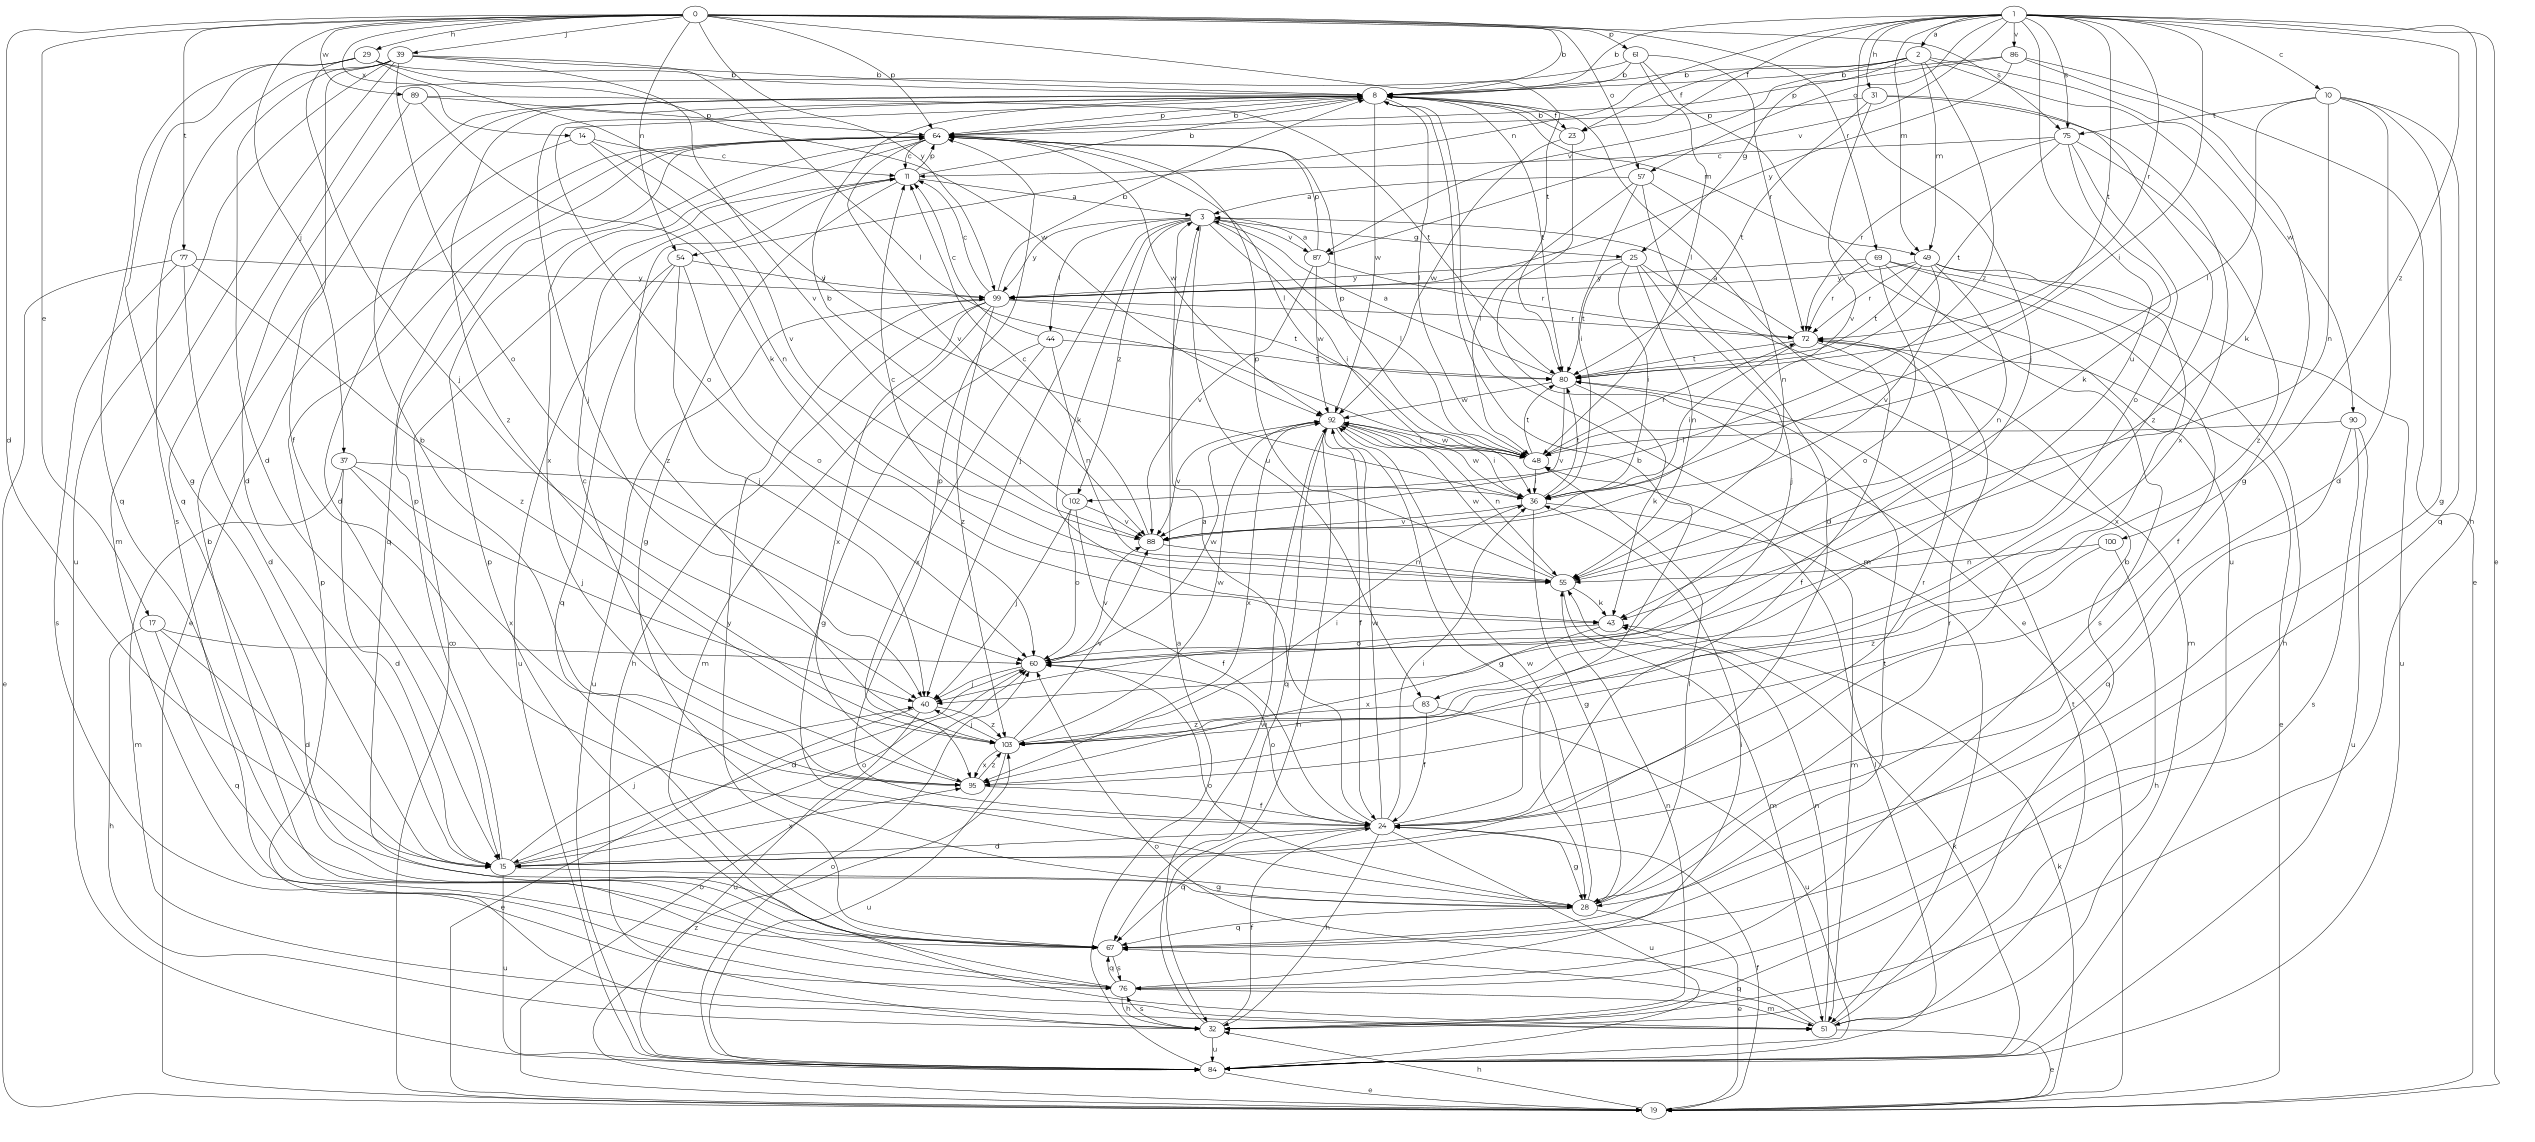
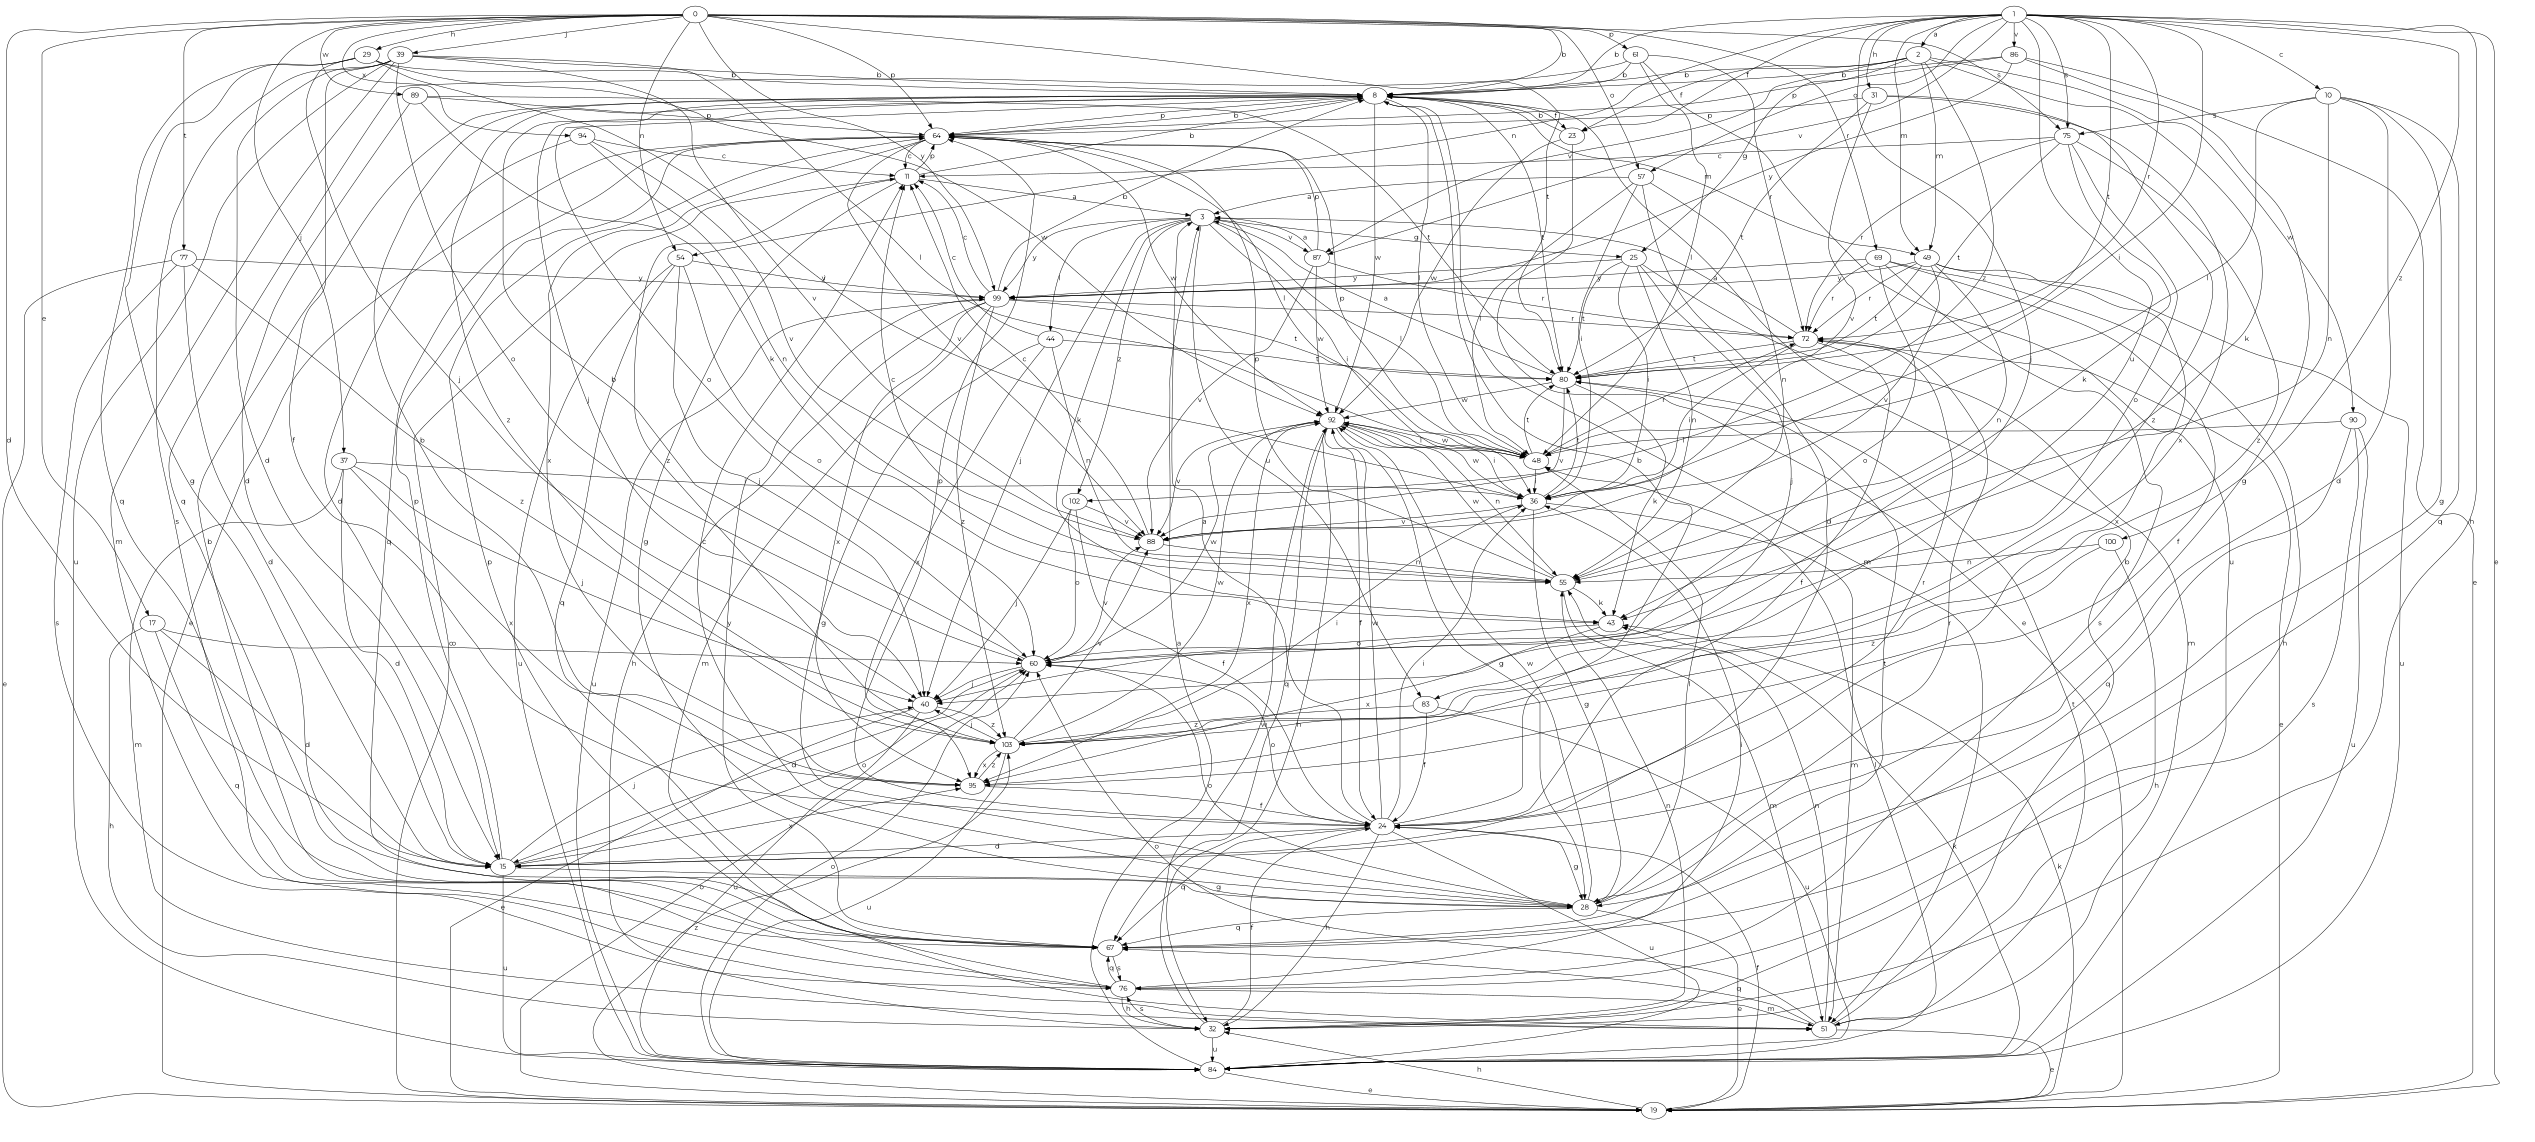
edge "10" -> "75": label "t" -> "s"
node "14": label "14" -> "94"
edge "102" -> "8": now "60" -> "8"
edge "95" -> "11": now "28" -> "11"
edge "32" -> "64": removed, label "p"
